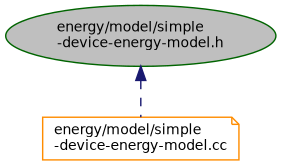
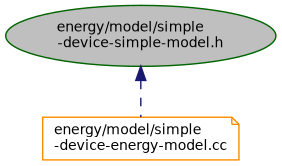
node "energy/model/simple -device-energy-model.h": label "energy/model/simple -device-energy-model.h" -> "energy/model/simple -device-simple-model.h"
